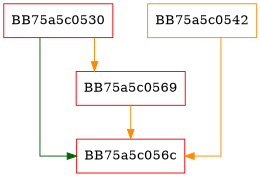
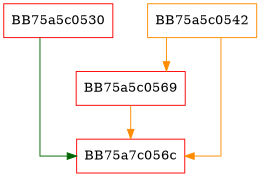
edge "BB75a5c0530" -> "BB75a5c0569": now "BB75a5c0542" -> "BB75a5c0569"
node "BB75a5c056c": label "BB75a5c056c" -> "BB75a7c056c"
